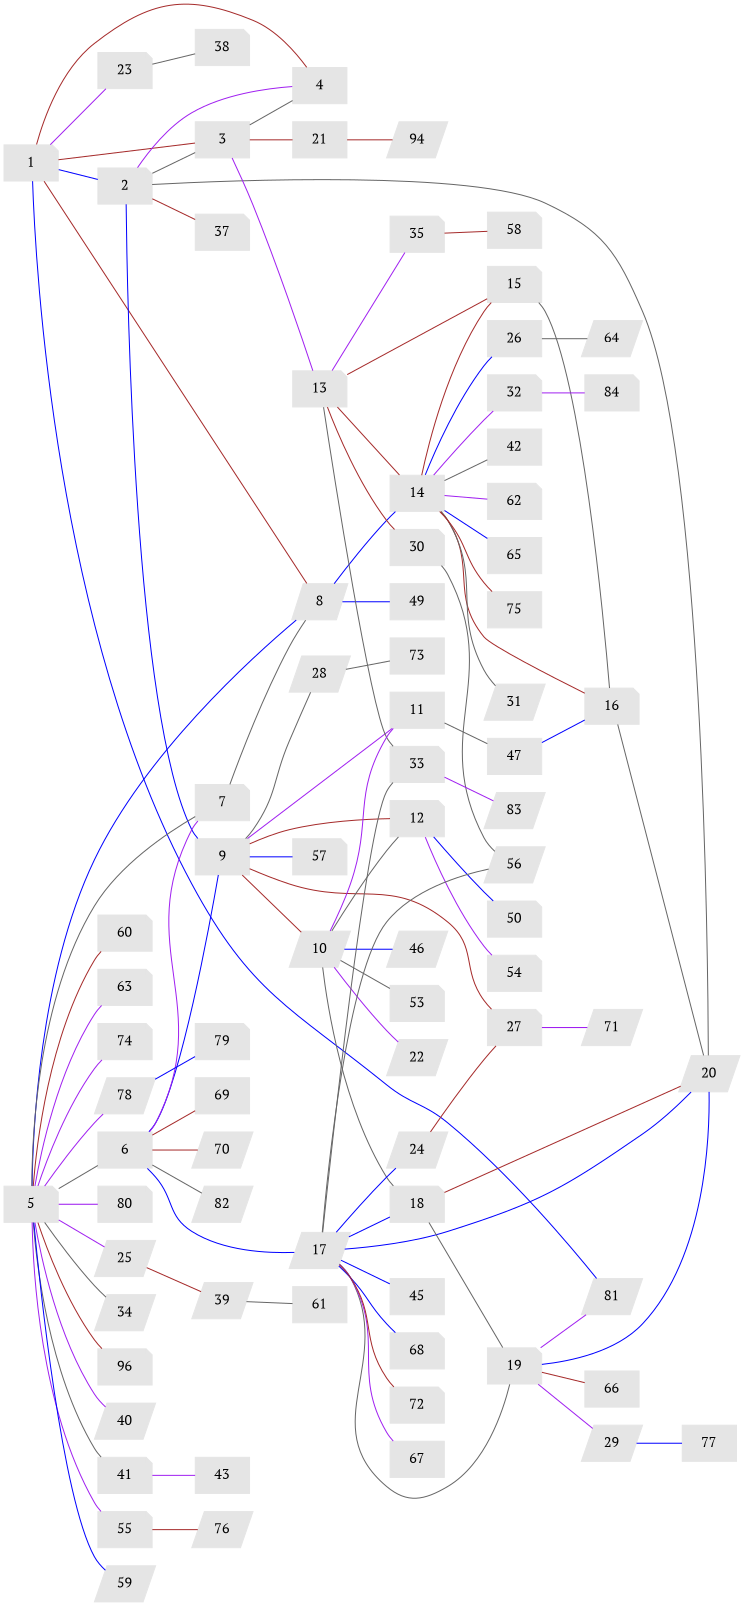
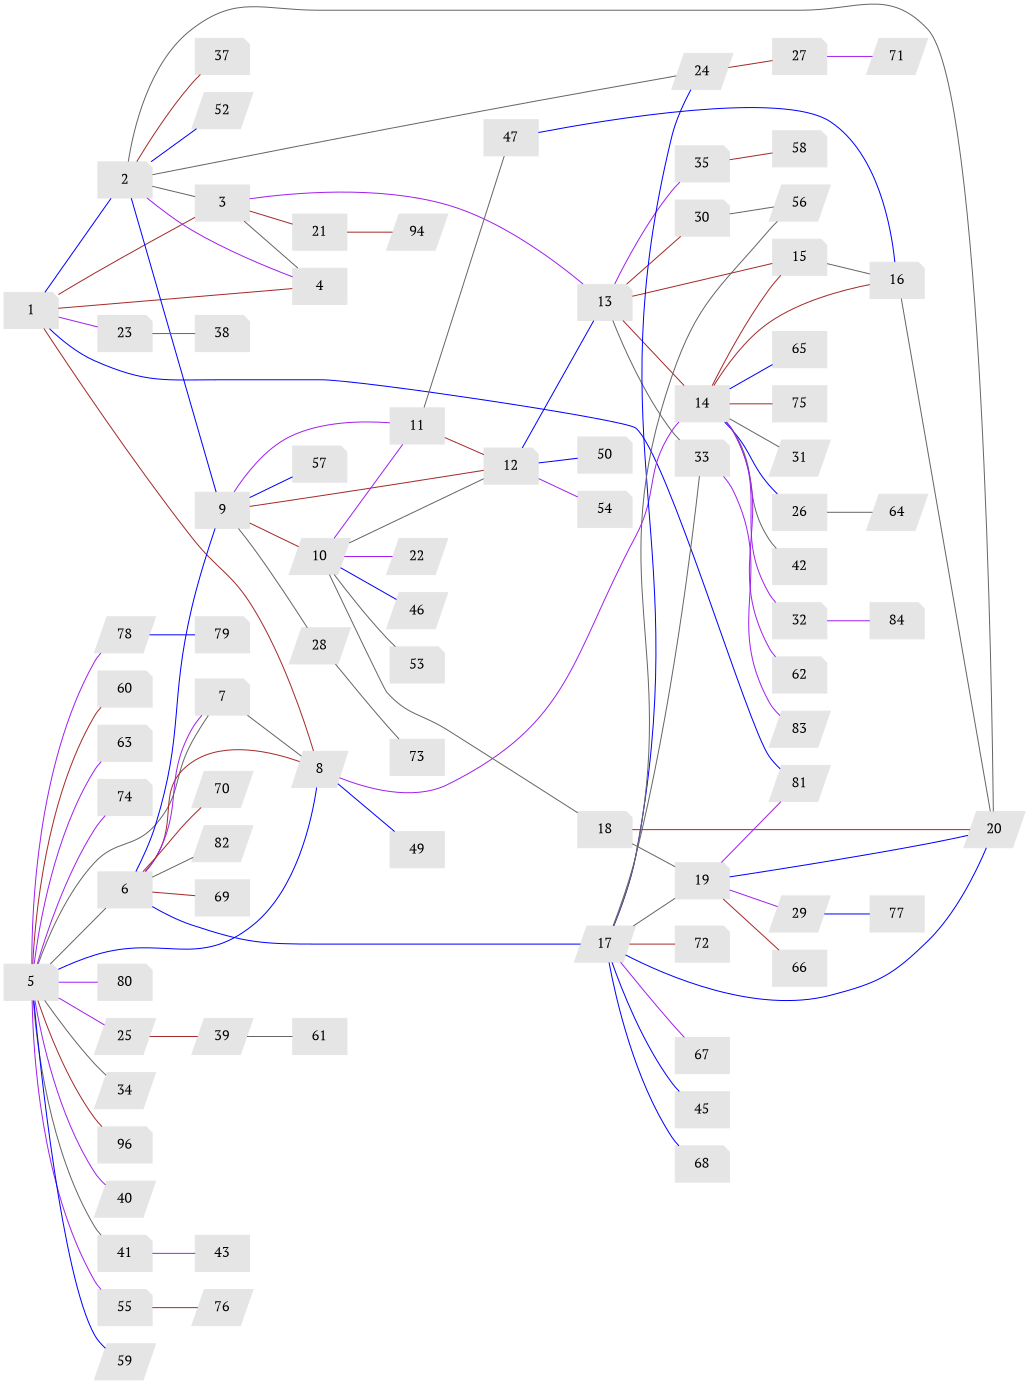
node "52": added
edge "24" -- "2": added
edge "13" -- "12": added
edge "11" -- "12": added
edge "14" -- "8": color blue -> purple
edge "8" -- "6": added
edge "9" -- "27": removed
edge "18" -- "17": removed
